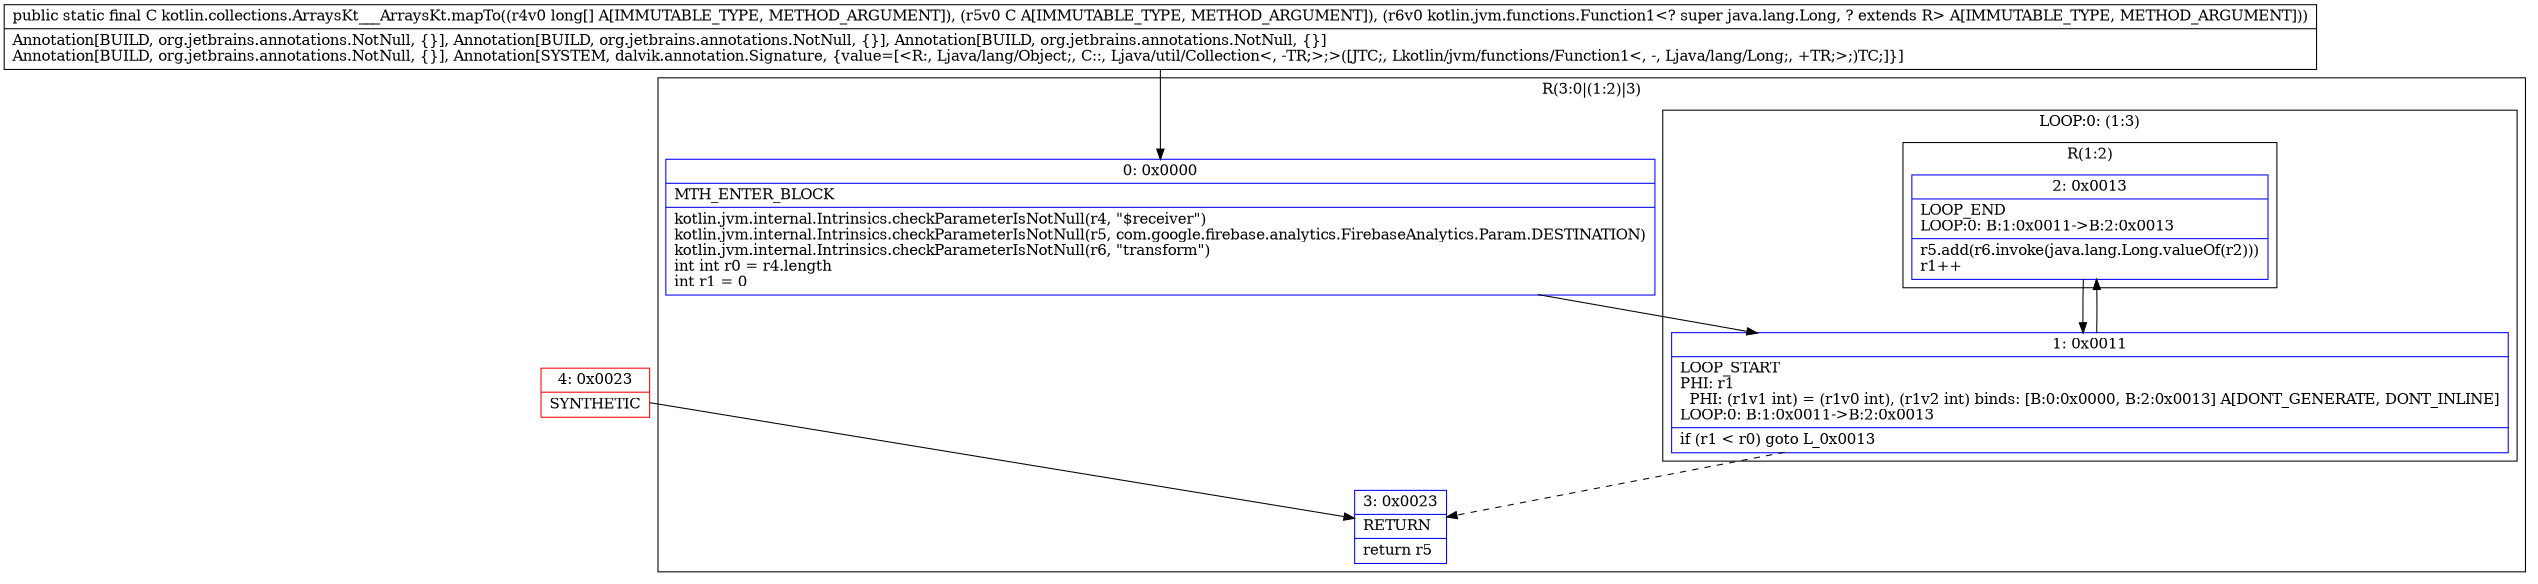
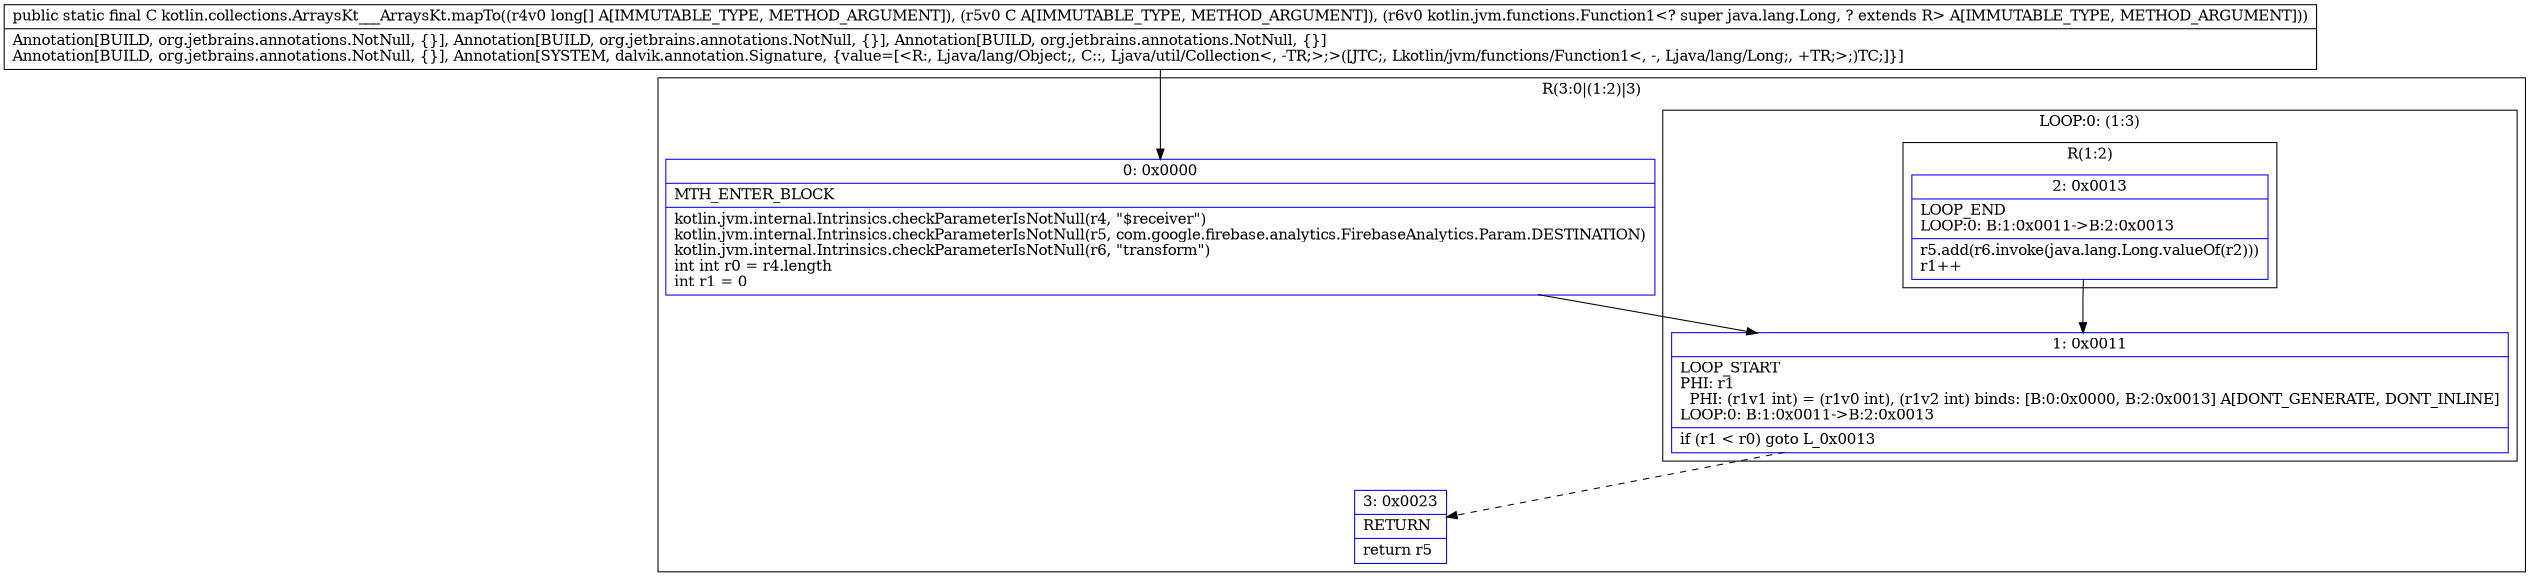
edge "1: 0x0011" -> "2: 0x0013": removed
node "4: 0x0023": removed
